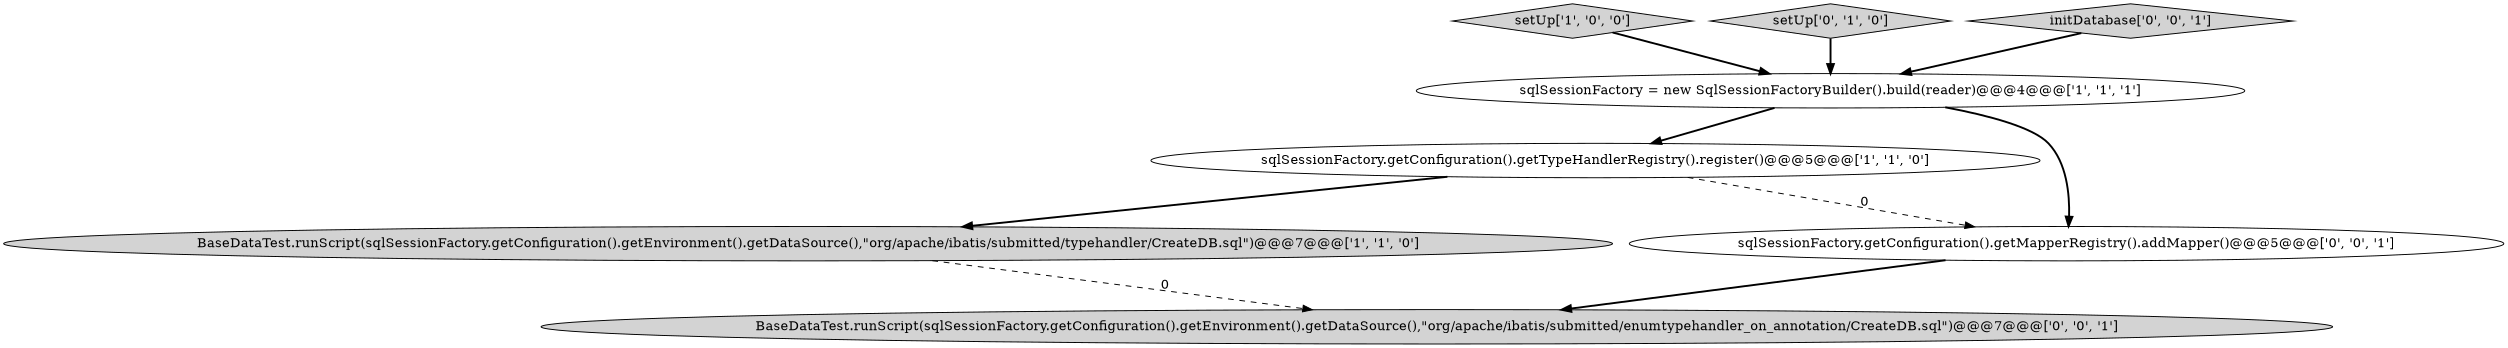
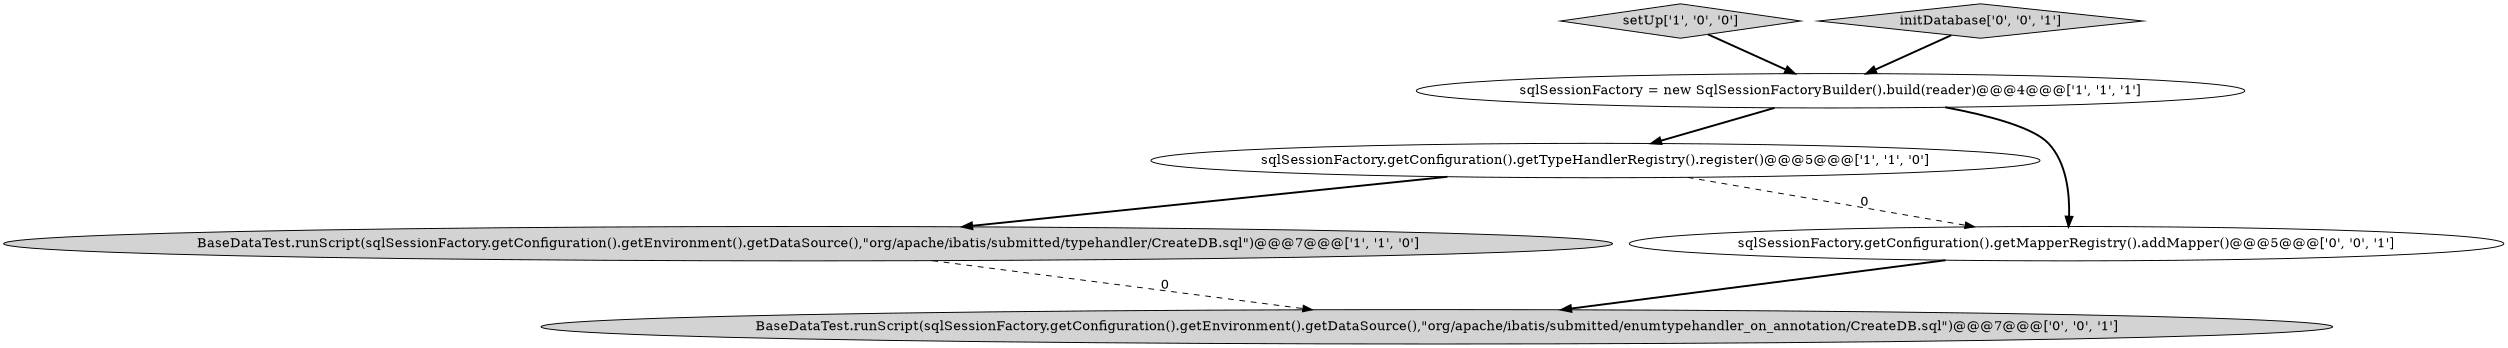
node "setUp['0', '1', '0']": removed
